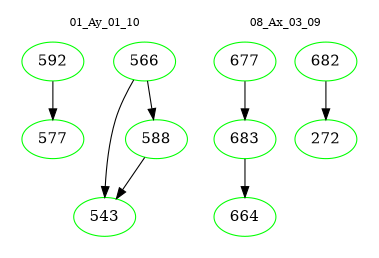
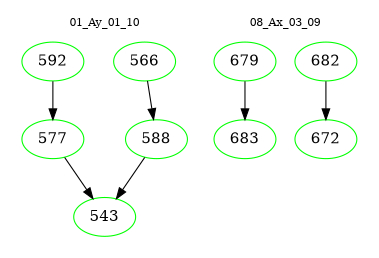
node "677": label "677" -> "679"
edge "566" -> "543": now "577" -> "543"
node "272": label "272" -> "672"
node "664": removed
